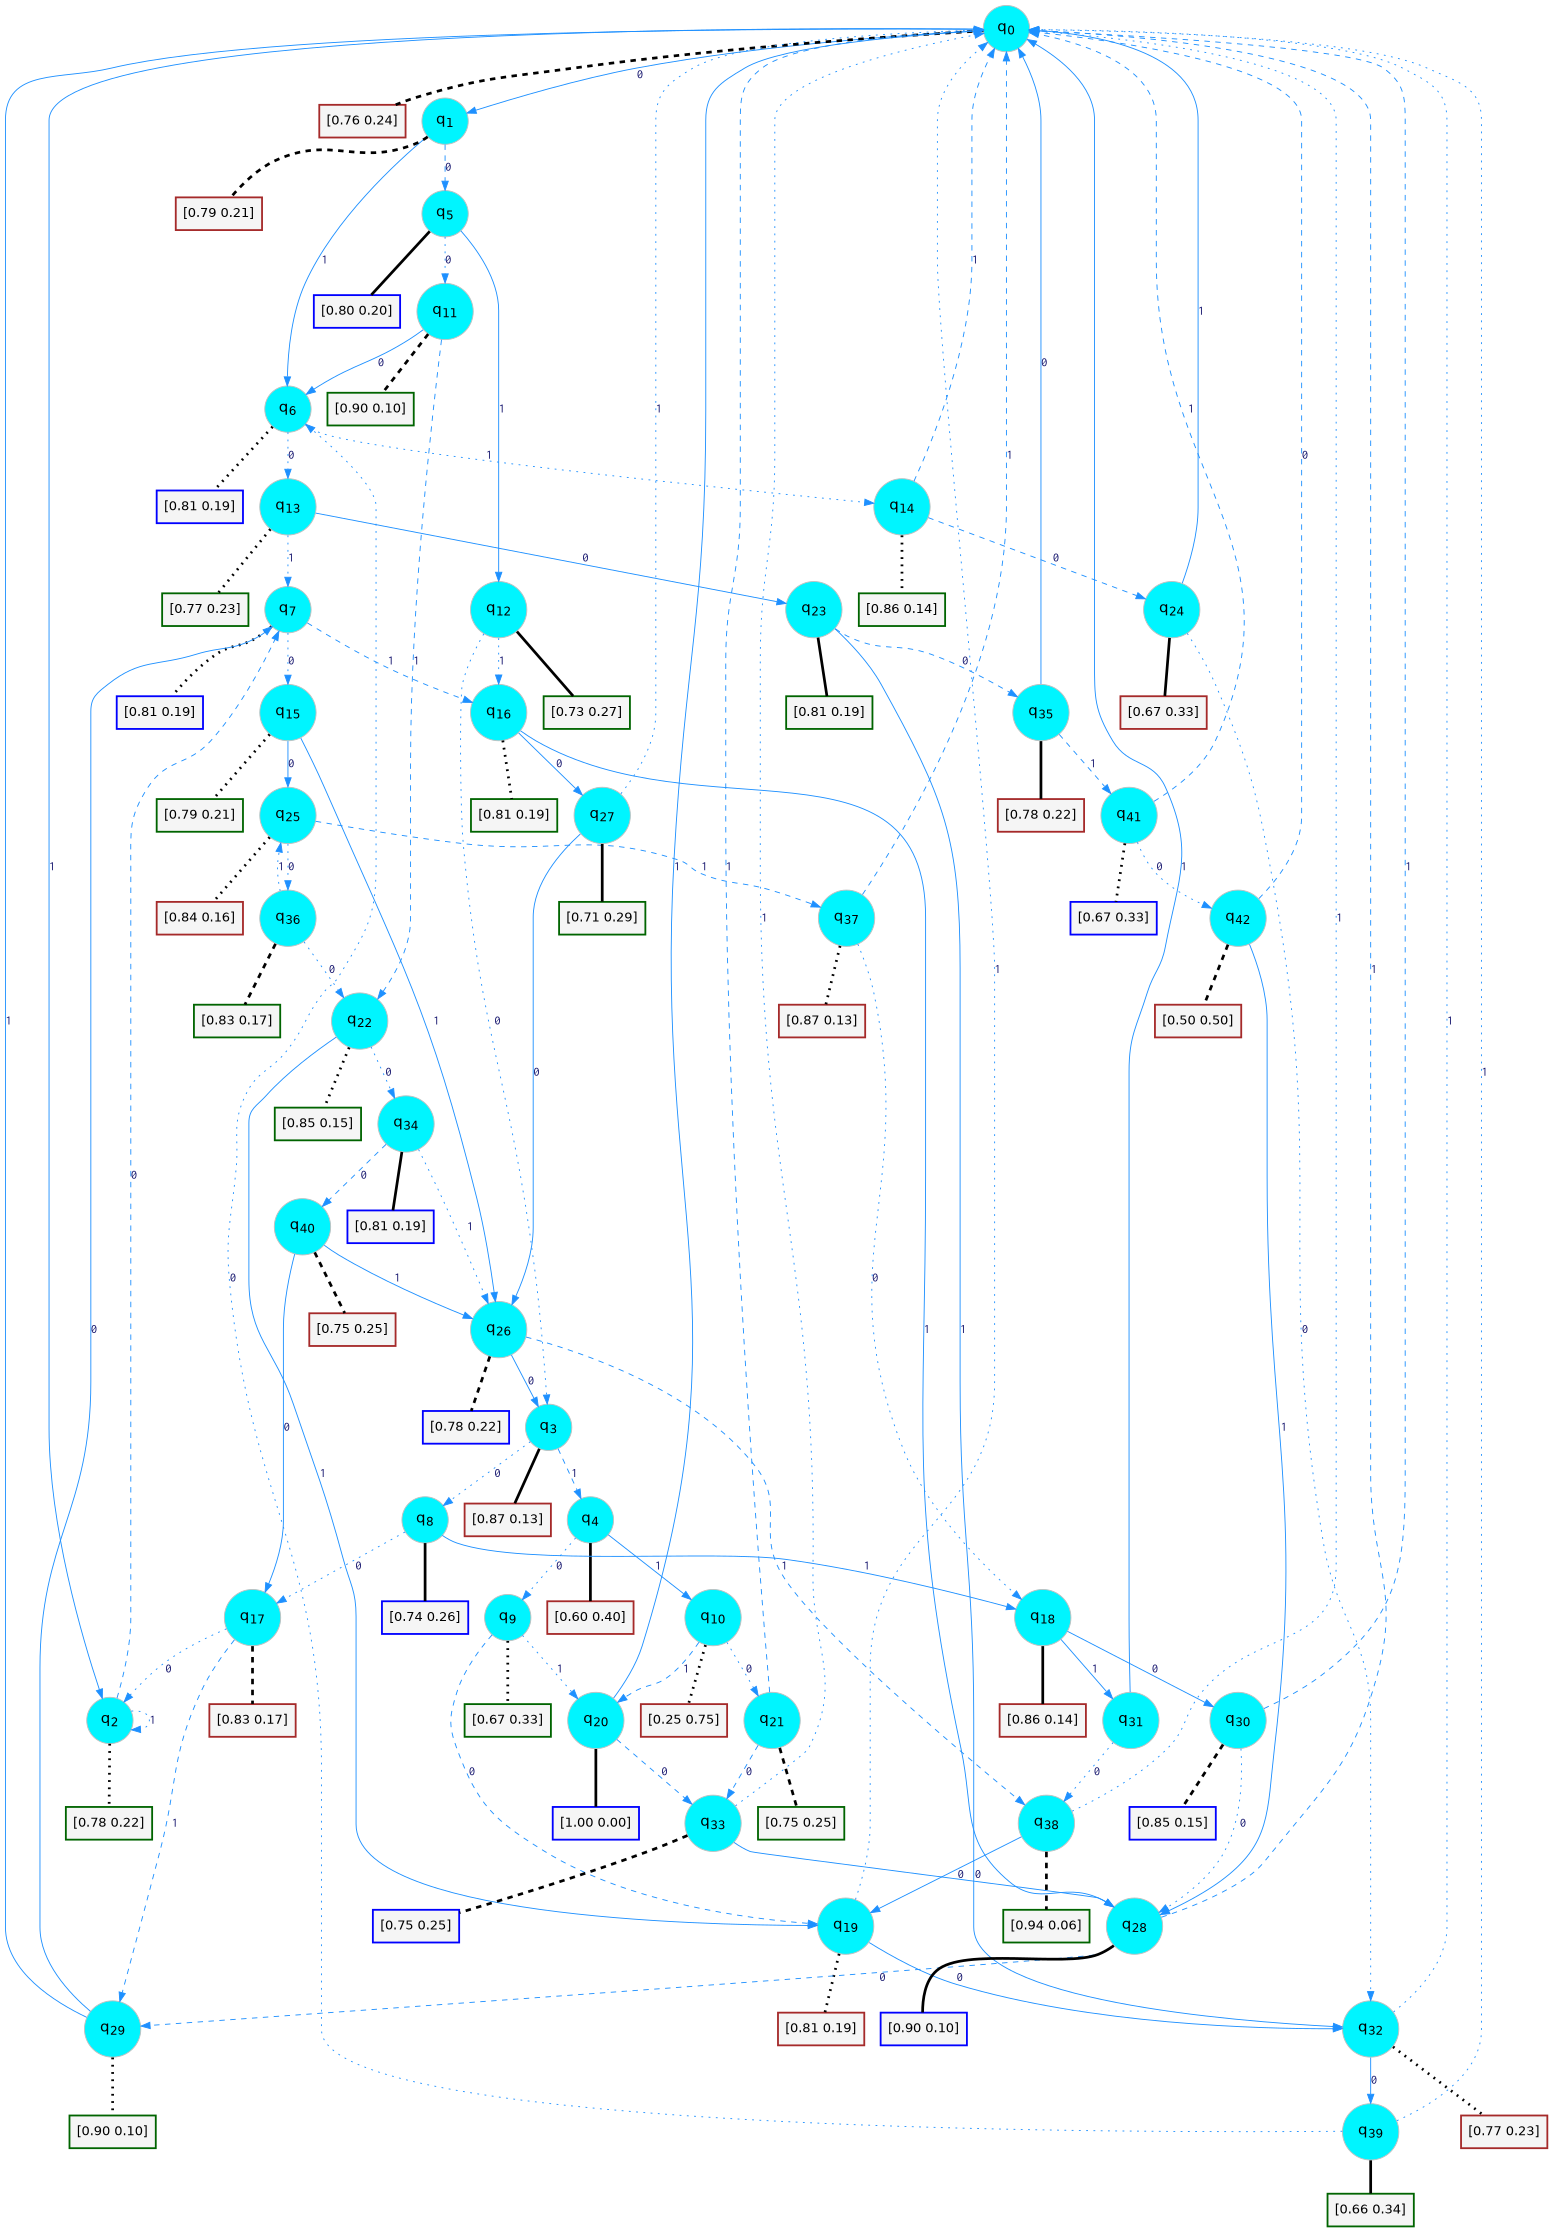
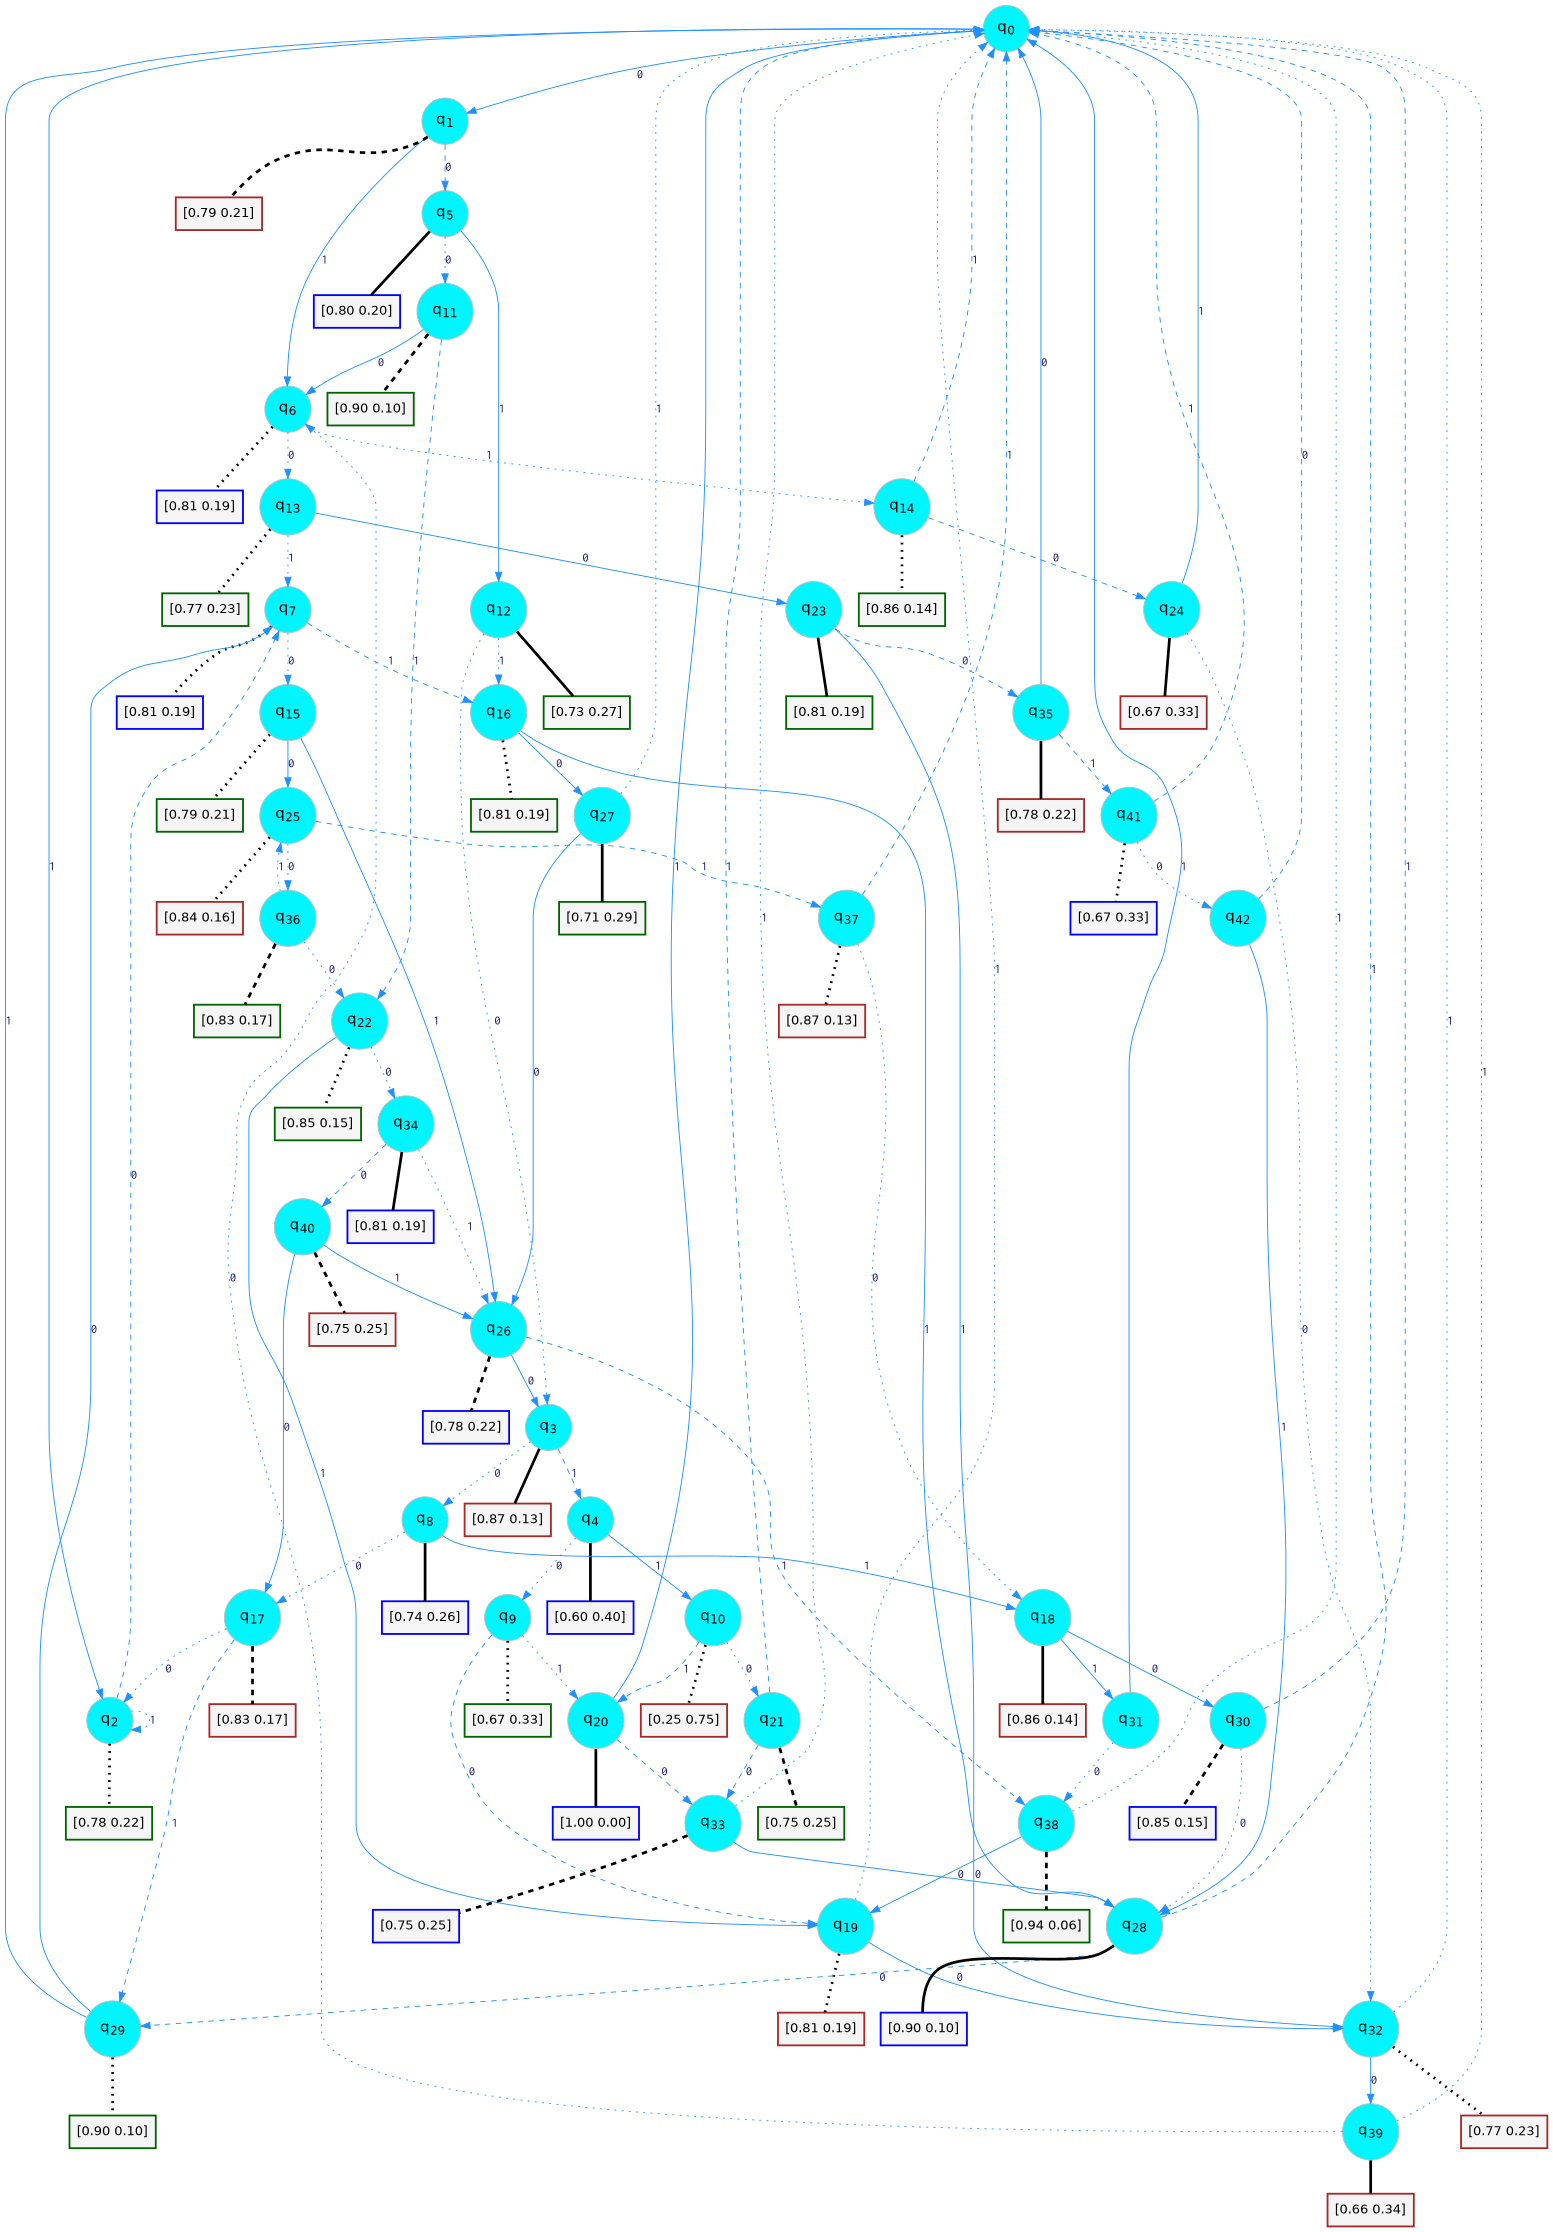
node "[0.76 0.24]": removed
node "[0.50 0.50]": removed
node "[0.60 0.40]": color brown -> blue
node "[0.66 0.34]": color darkgreen -> brown
